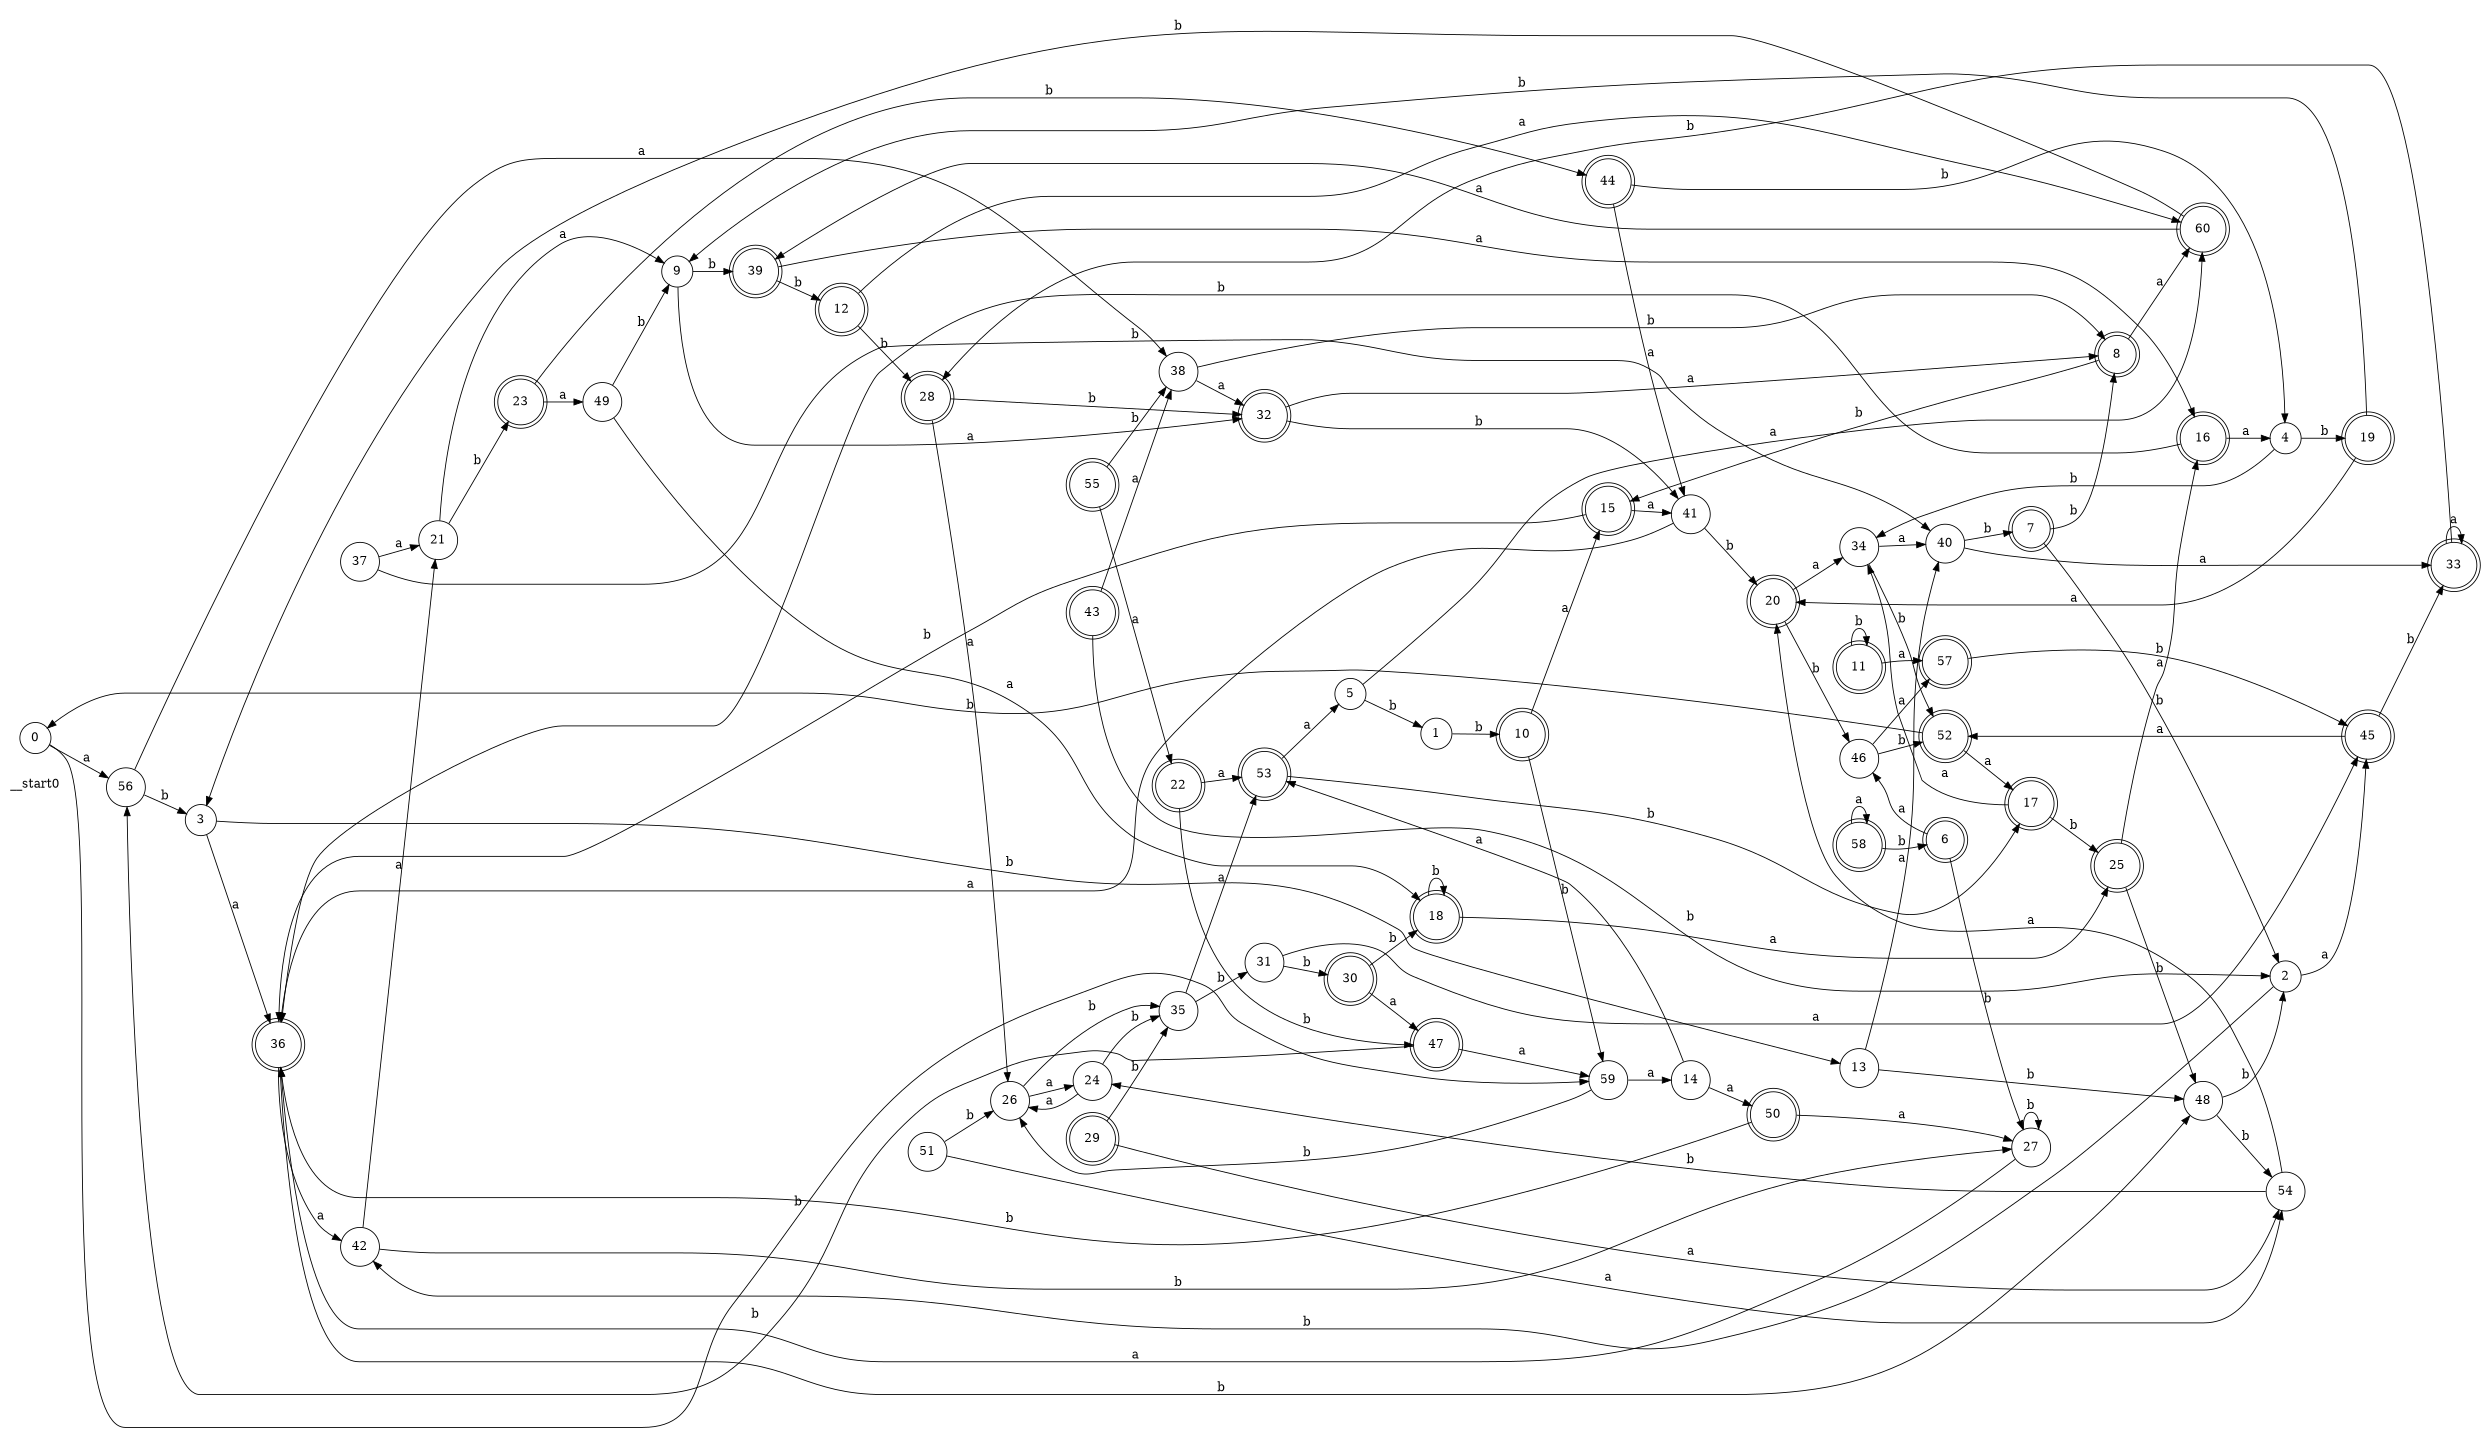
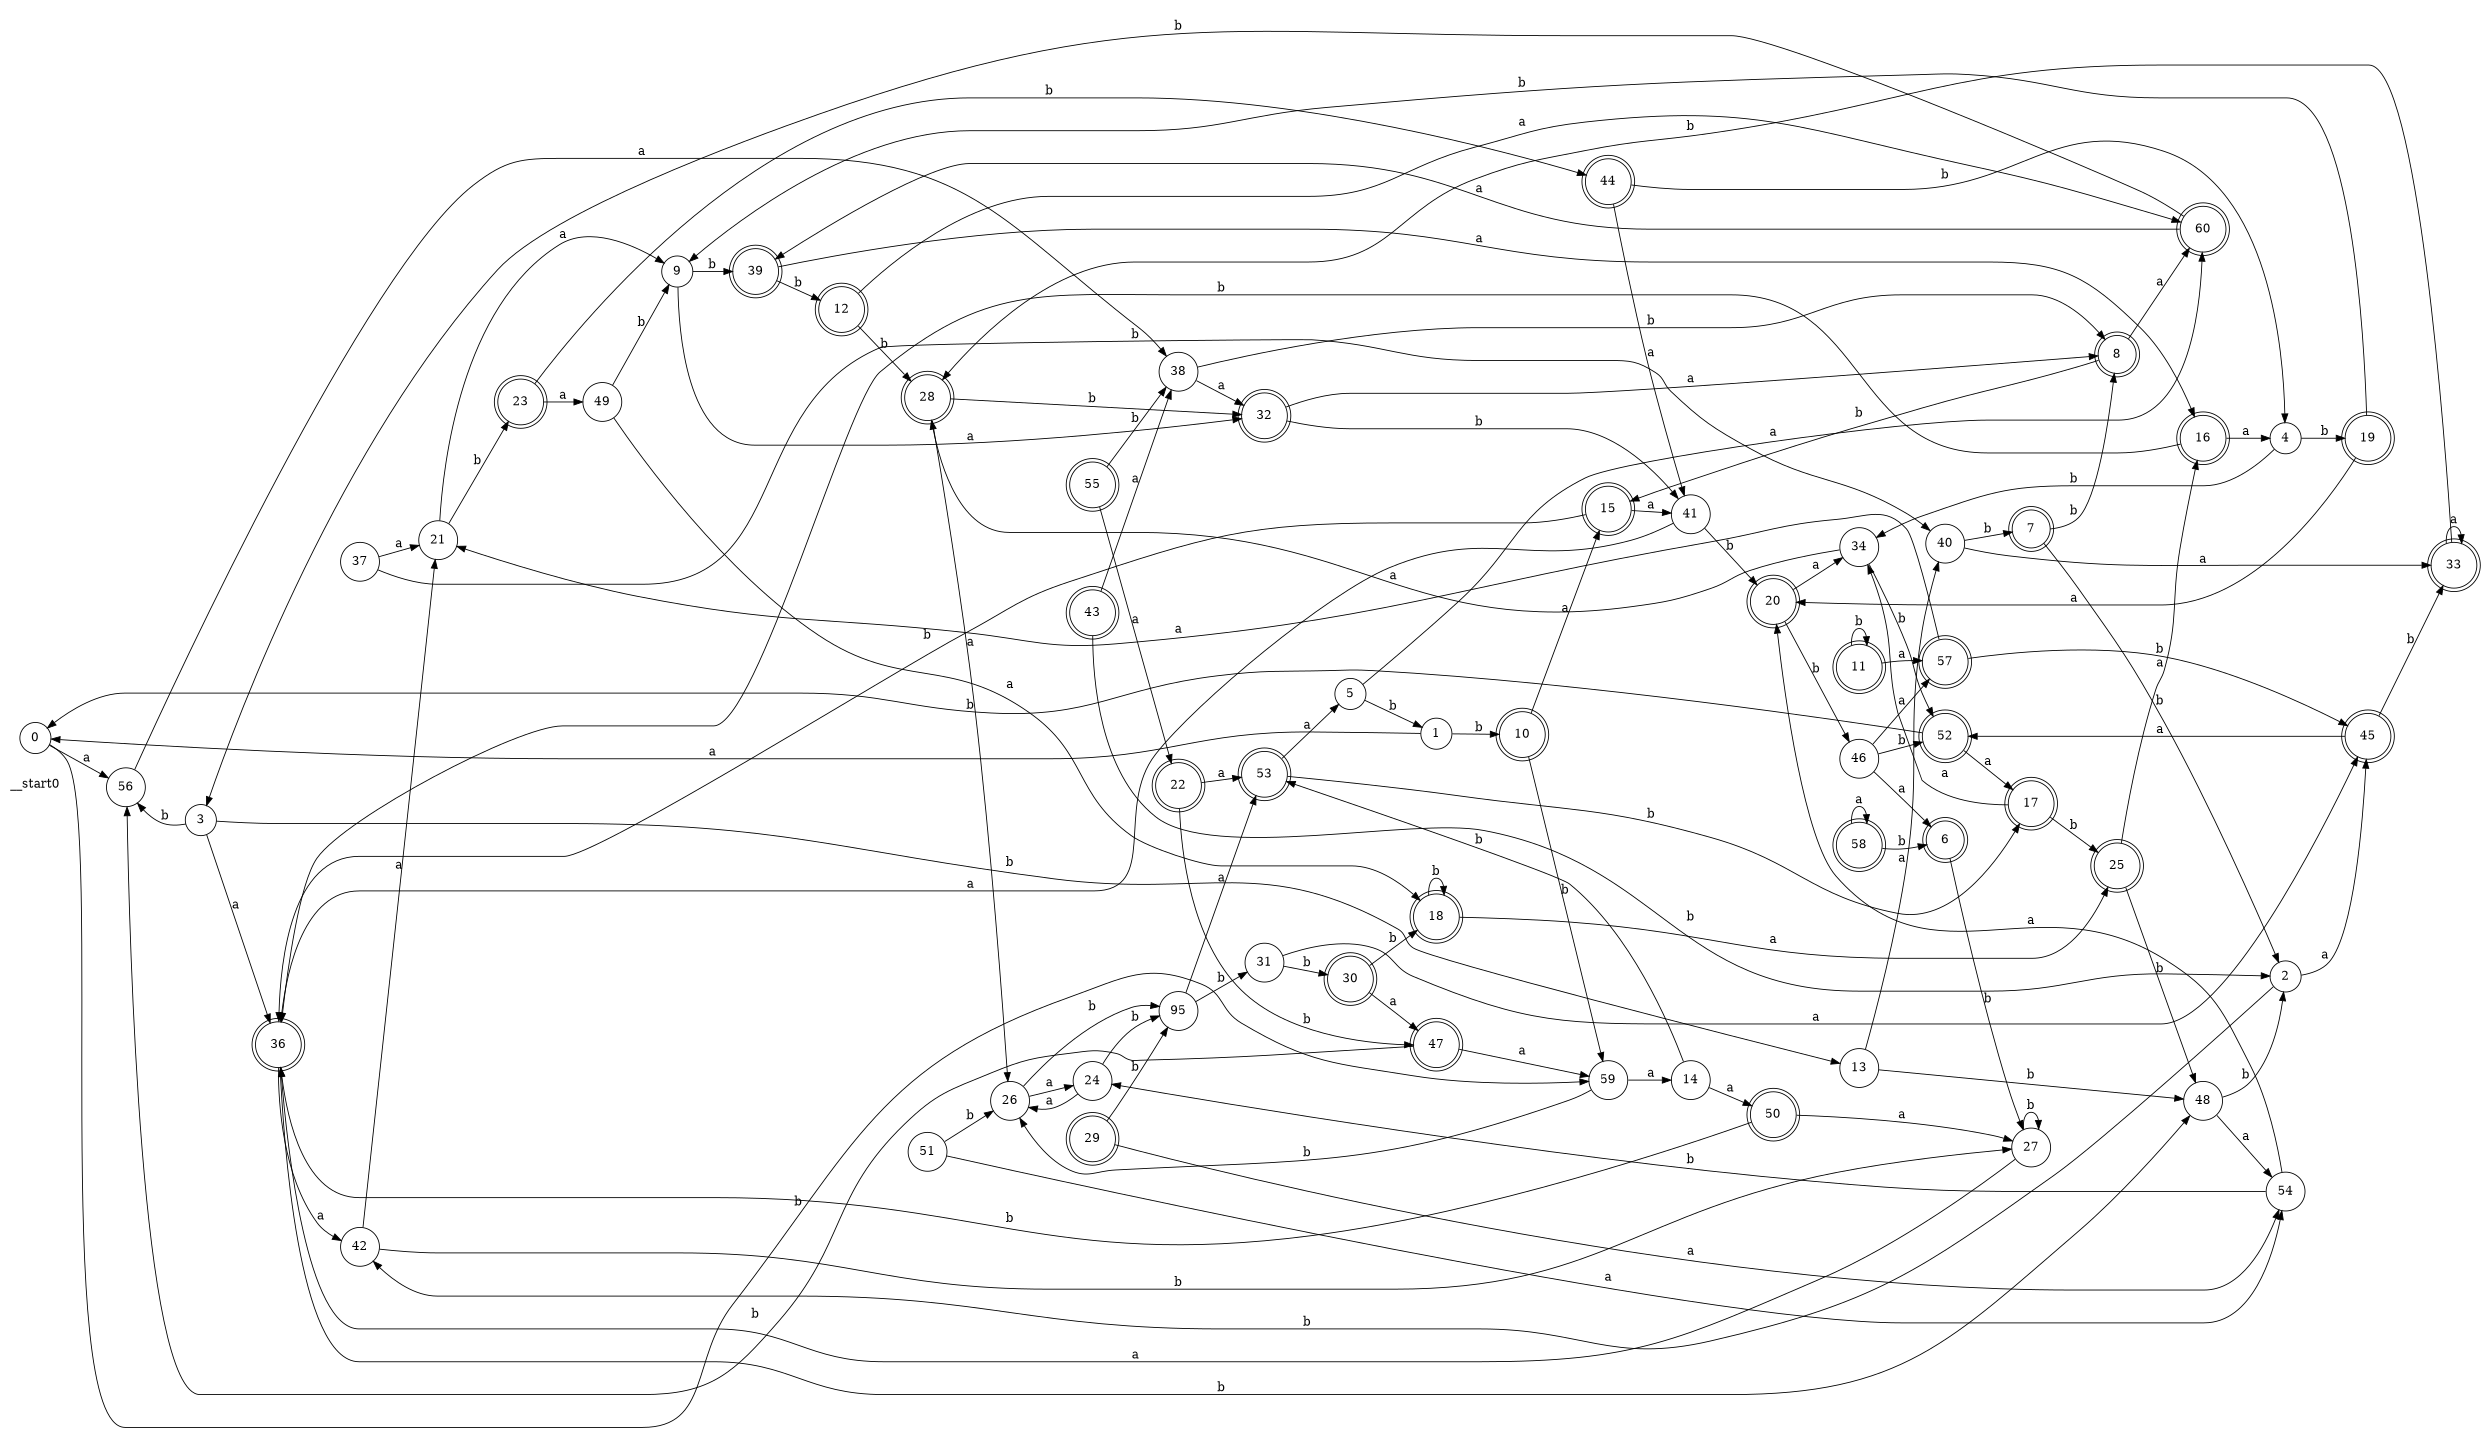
edge "34" -> "40": now "34" -> "28"
edge "57" -> "21": added, label "a"
edge "1" -> "0": added, label "a"
edge "56" -> "3": reversed
edge "6" -> "46": reversed
edge "14" -> "53": label "a" -> "b"
node "35": label "35" -> "95"
edge "48" -> "54": label "b" -> "a"
